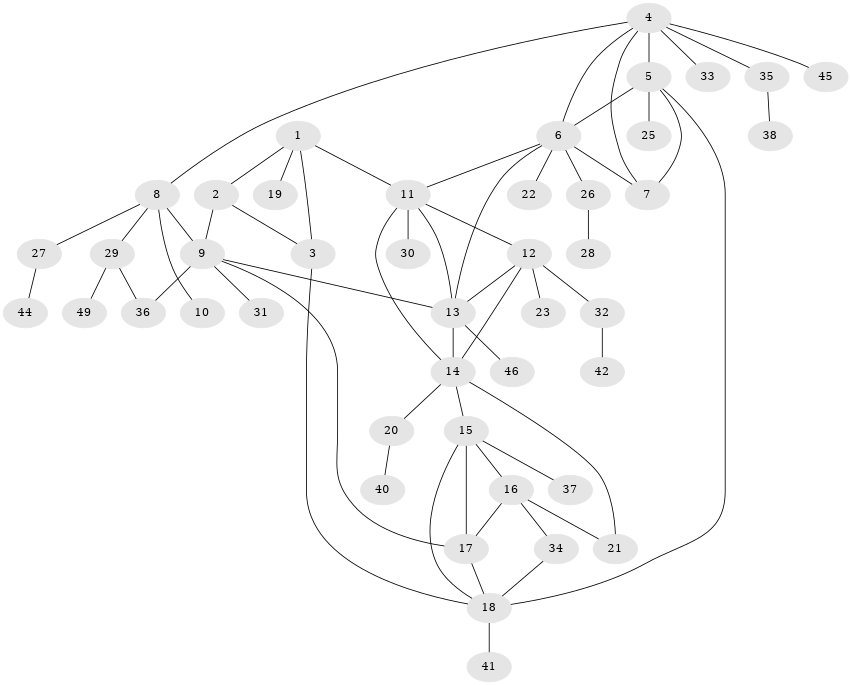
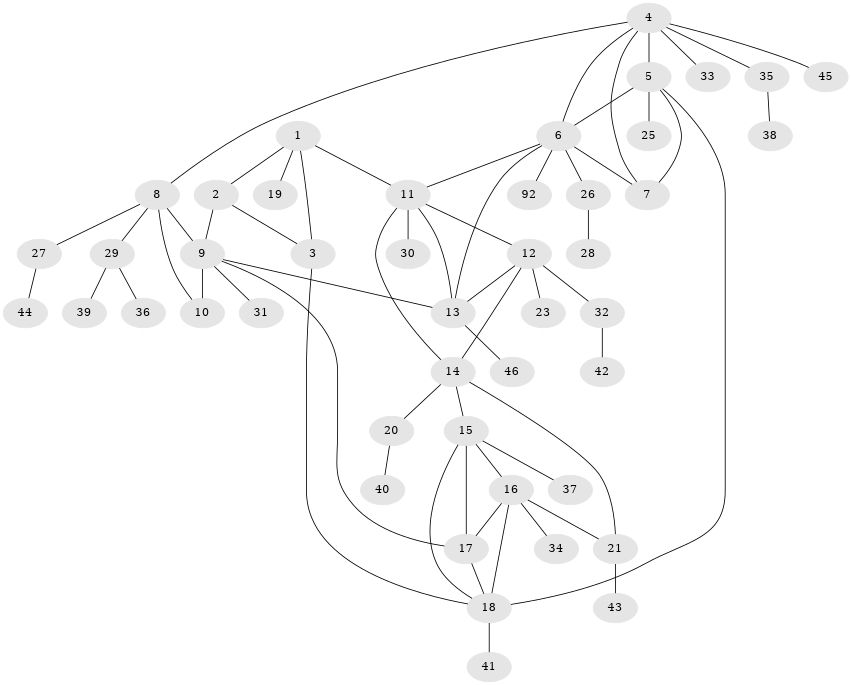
node "22": label "22" -> "92"
edge "9" -- "36": now "9" -- "10"
node "49": label "49" -> "39"
edge "13" -- "14": removed
edge "34" -- "18": now "16" -- "18"
node "43": added
